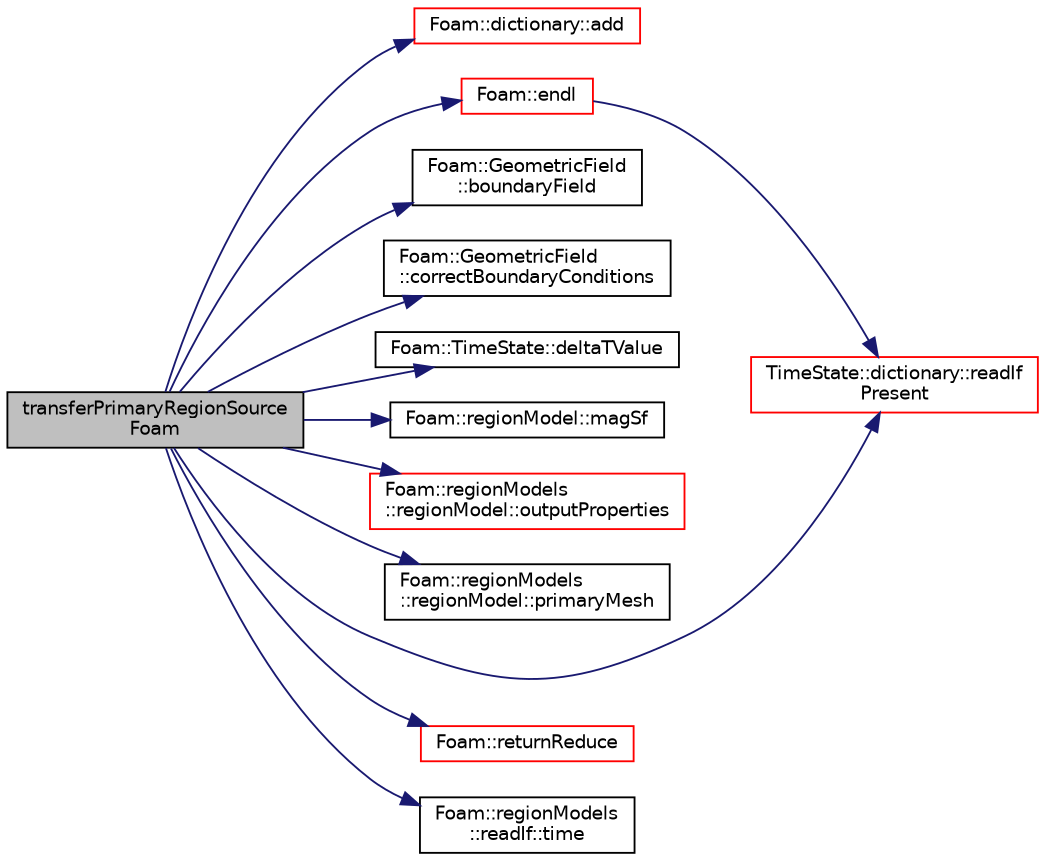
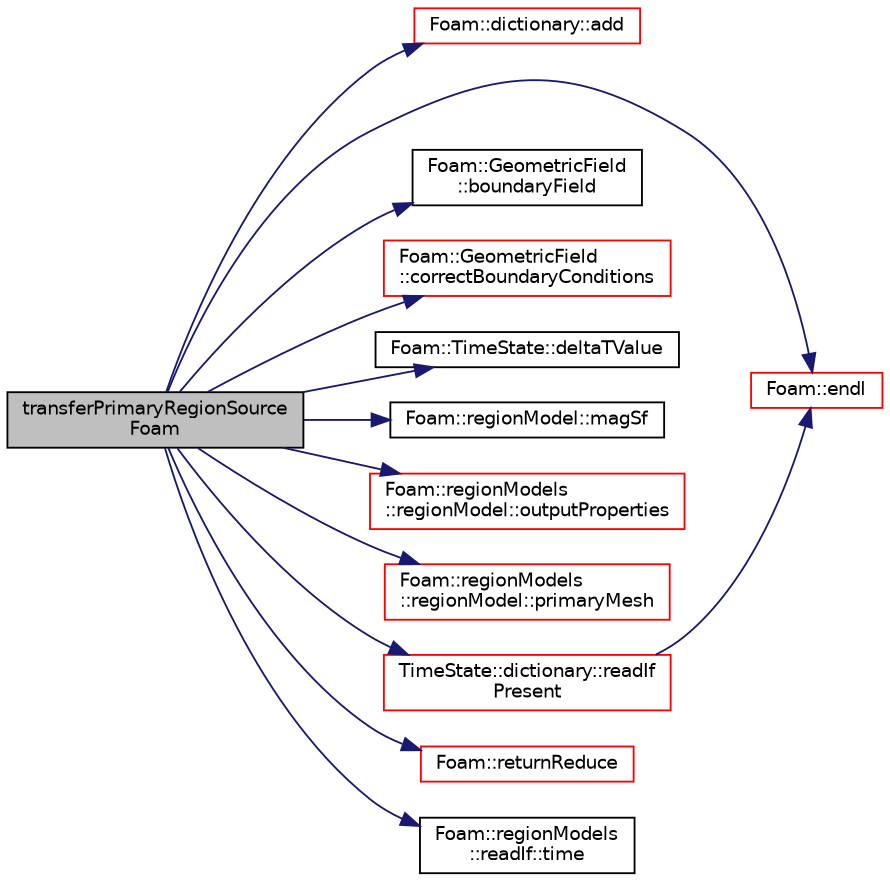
edge "Foam::endl" -> "TimeState::dictionary::readIf Present": reversed
node "Foam::GeometricField ::correctBoundaryConditions": color black -> red
node "Foam::regionModels ::regionModel::primaryMesh": color black -> red
